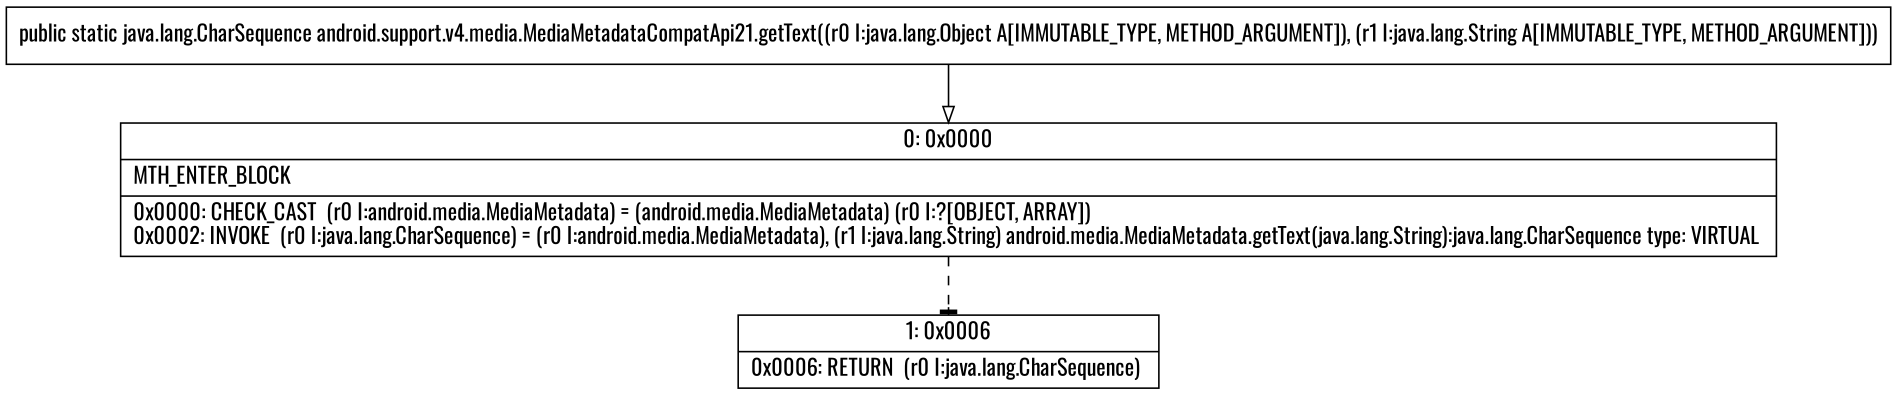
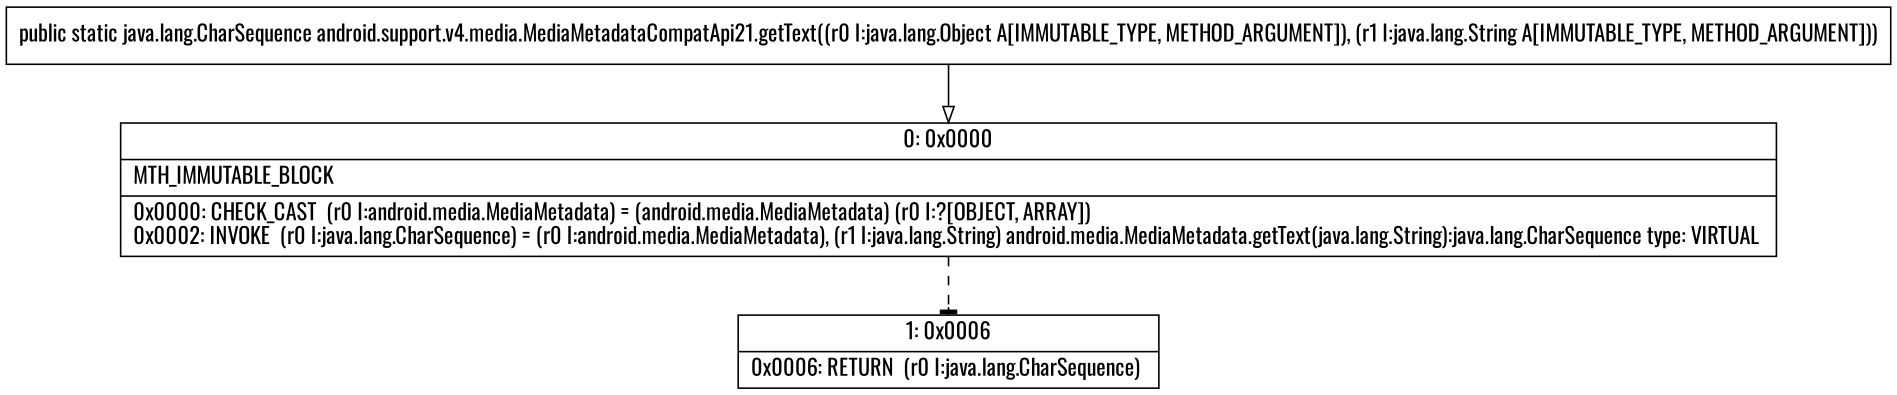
node "0: 0x0000": text "MTH_ENTER_BLOCK" -> "MTH_IMMUTABLE_BLOCK"
